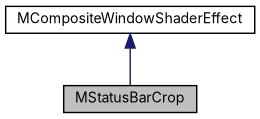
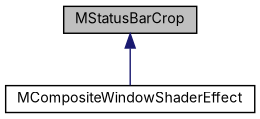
edge "MStatusBarCrop" -> "MCompositeWindowShaderEffect": reversed
